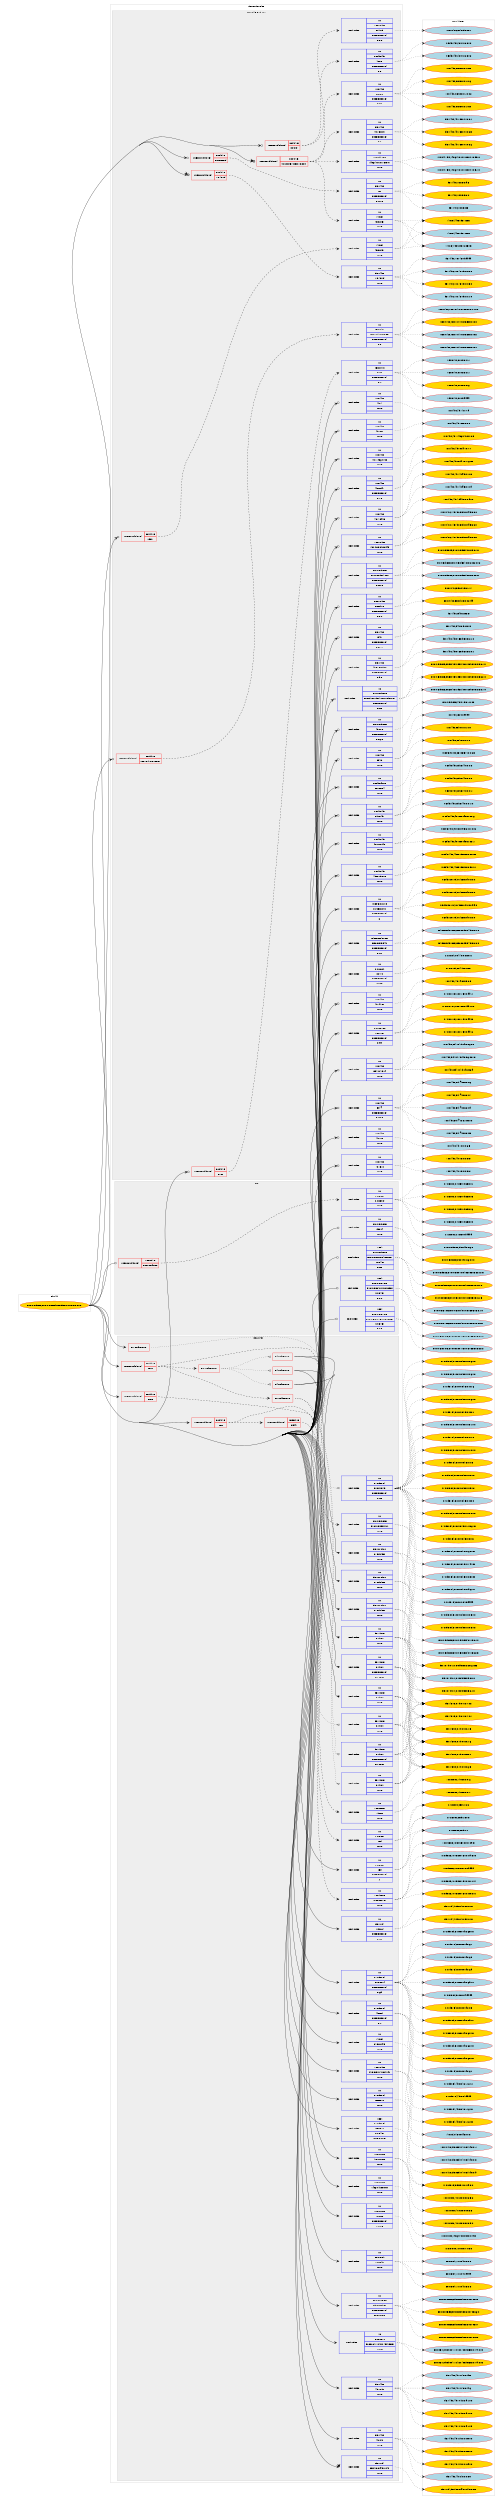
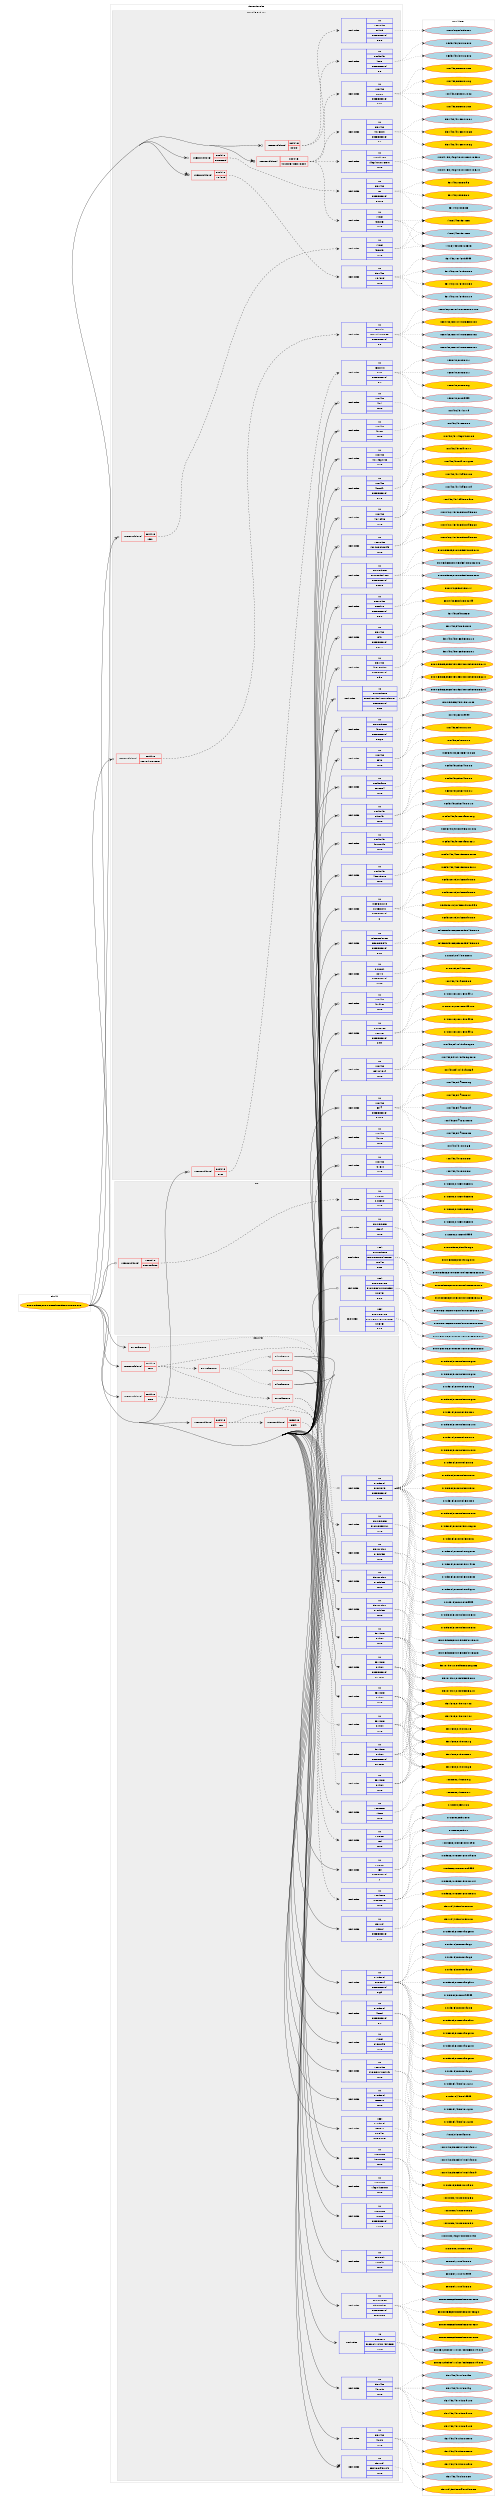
node "gnome-base/dconf-0.26.1": fillcolor lightblue -> gold
